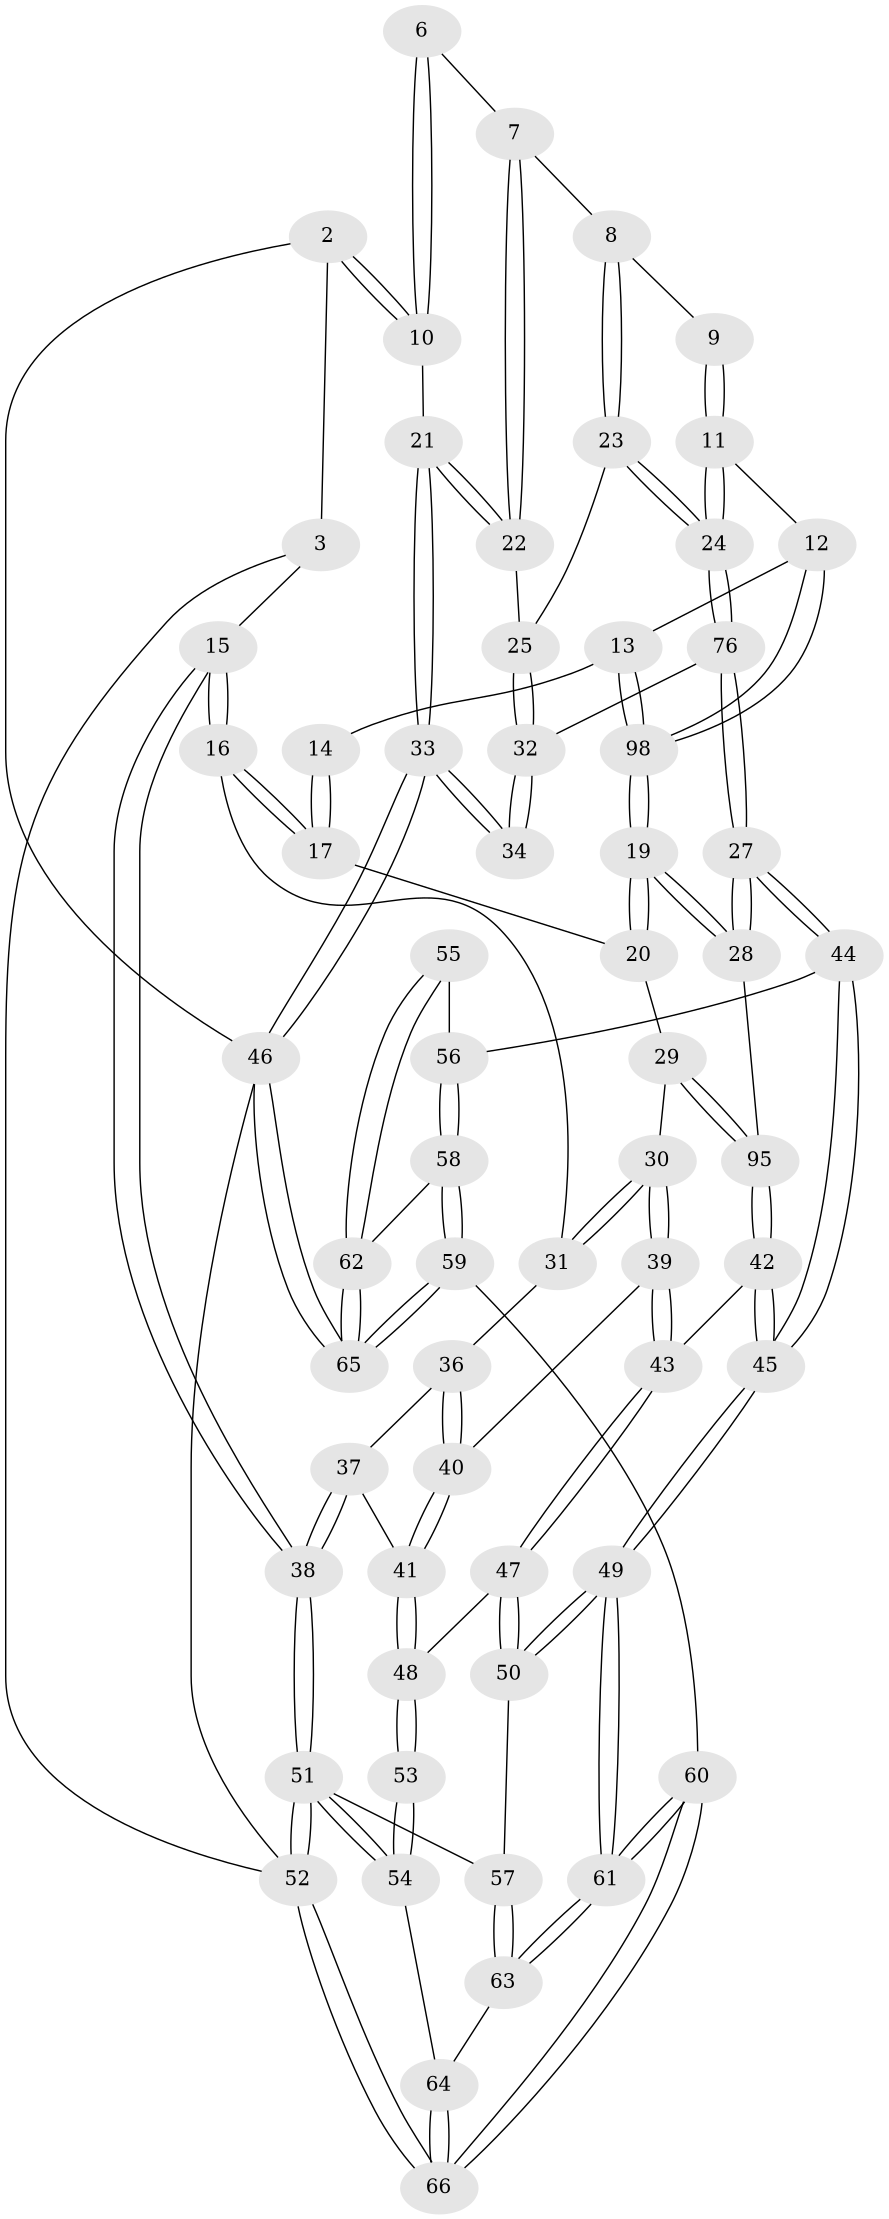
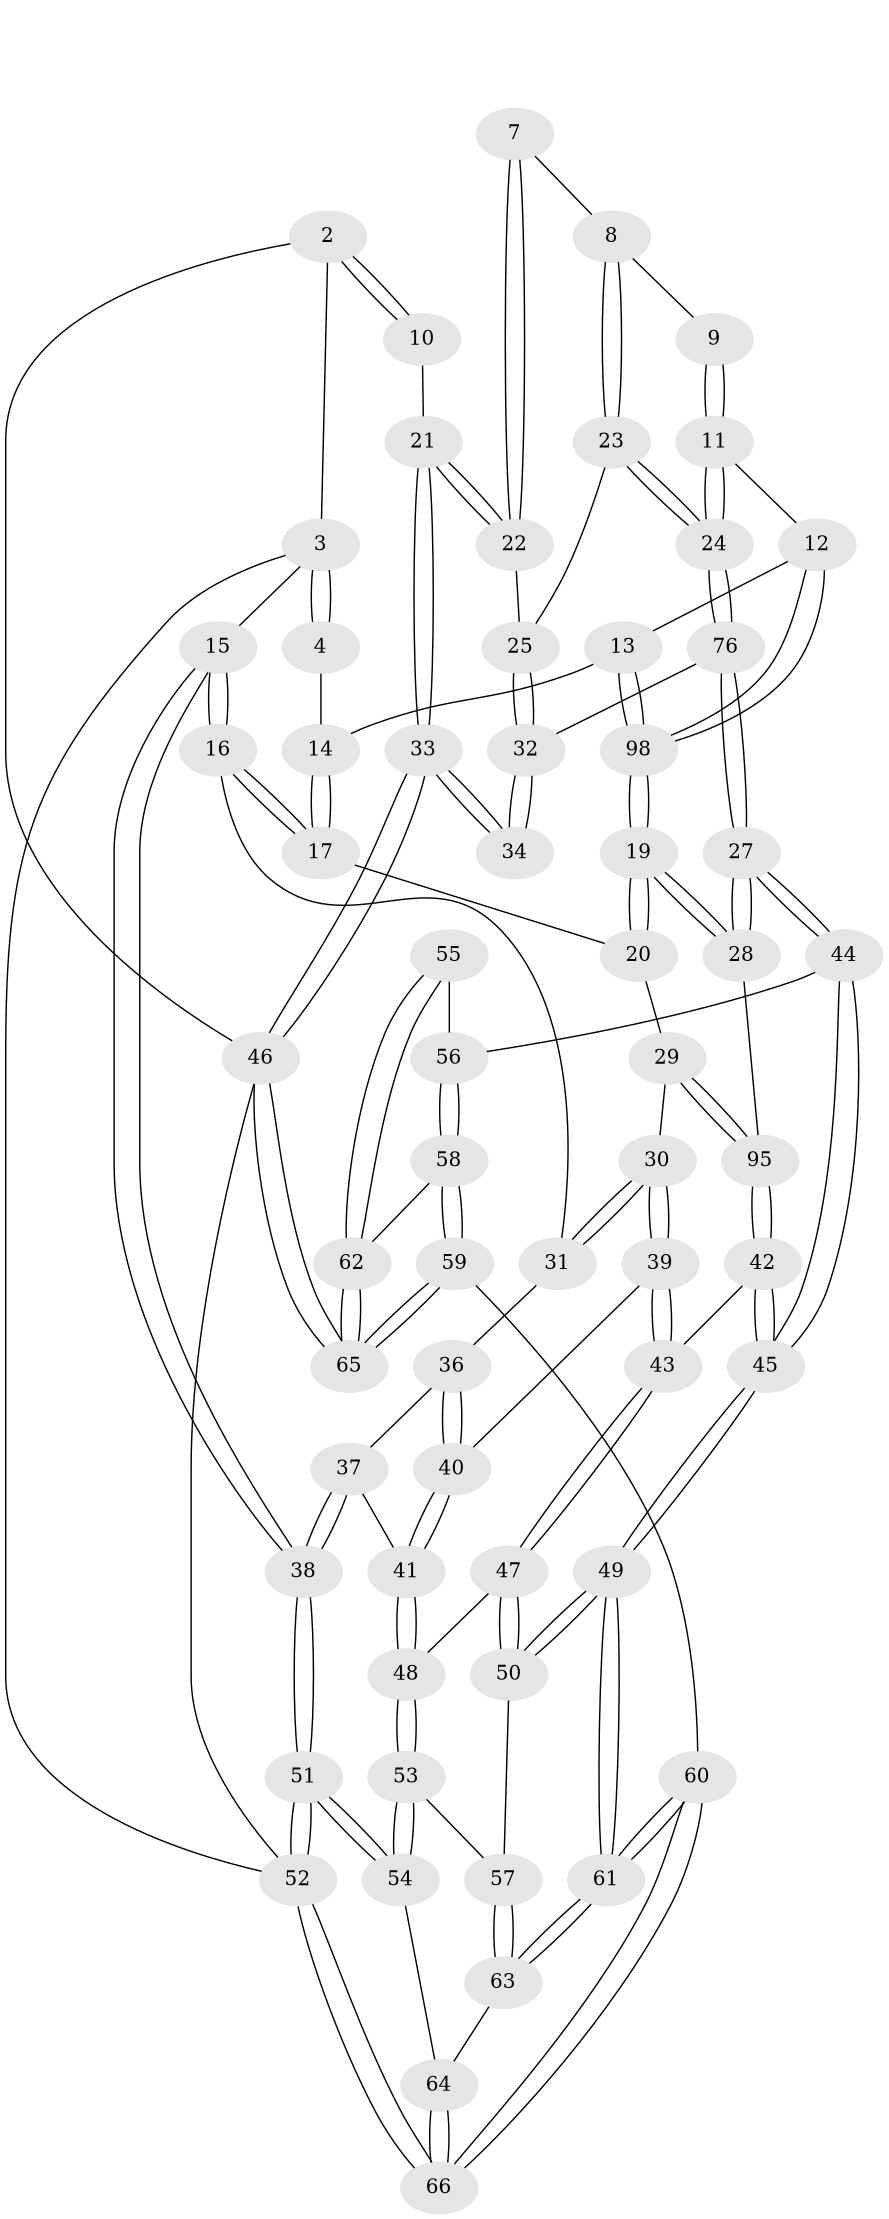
node "6": removed
node "4": added
edge "51" -- "57": now "53" -- "57"
